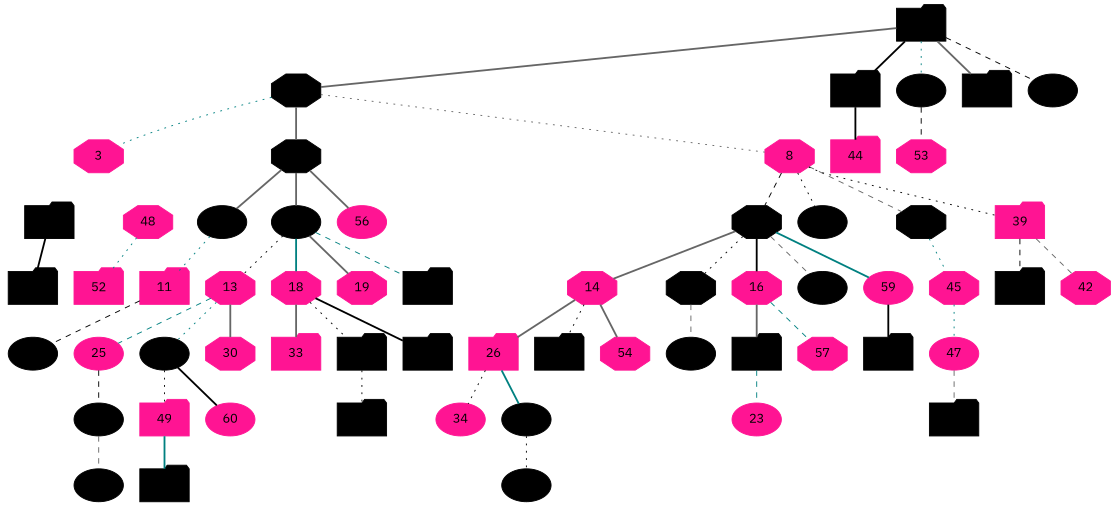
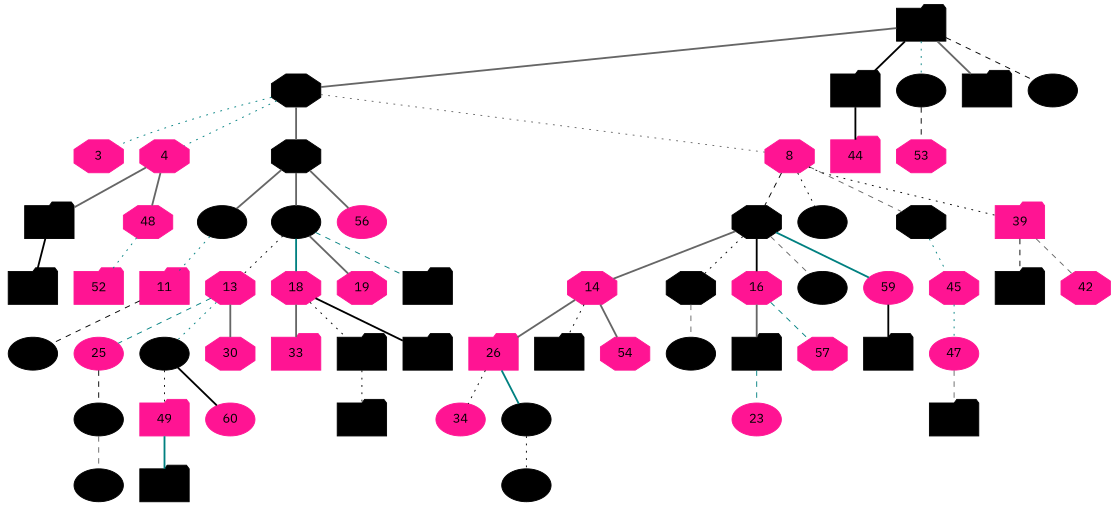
node "4": added
